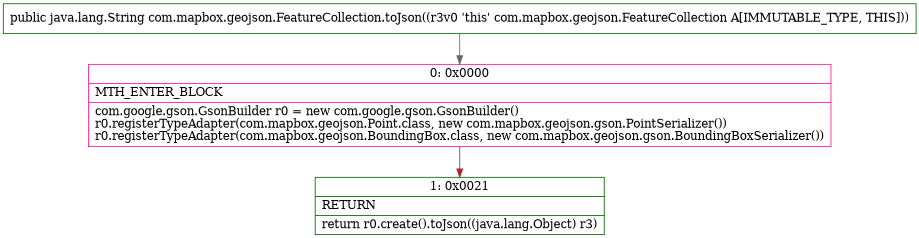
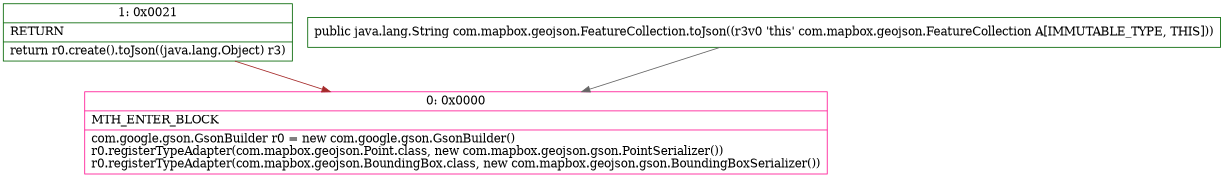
edge "0: 0x0000" -> "1: 0x0021": reversed
